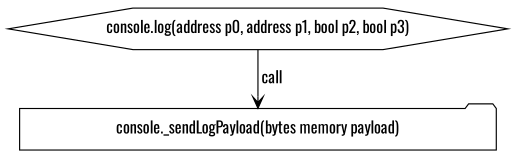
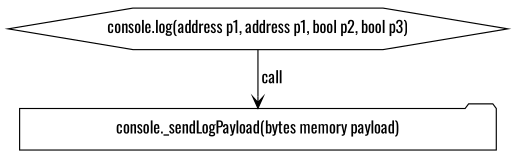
node "console.log(address p0, address p1, bool p2, bool p3)": label "console.log(address p0, address p1, bool p2, bool p3)" -> "console.log(address p1, address p1, bool p2, bool p3)"
